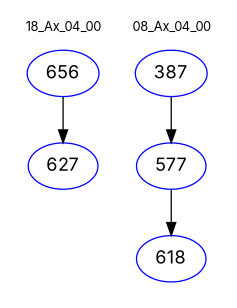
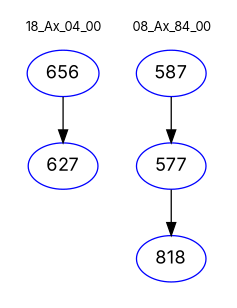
cluster "08_Ax_04_00": label "08_Ax_04_00" -> "08_Ax_84_00"
node "387": label "387" -> "587"
node "618": label "618" -> "818"
